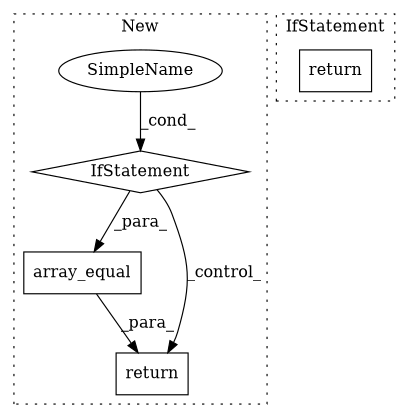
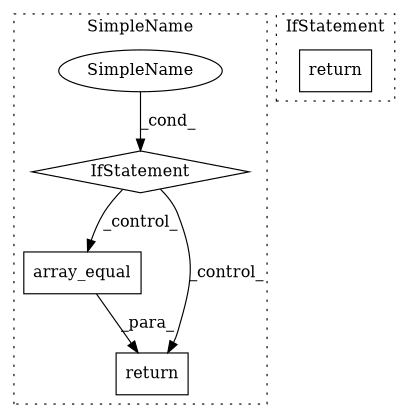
cluster "New": label "New" -> "SimpleName"
edge "IfStatement" -> "array_equal": label "_para_" -> "_control_"
